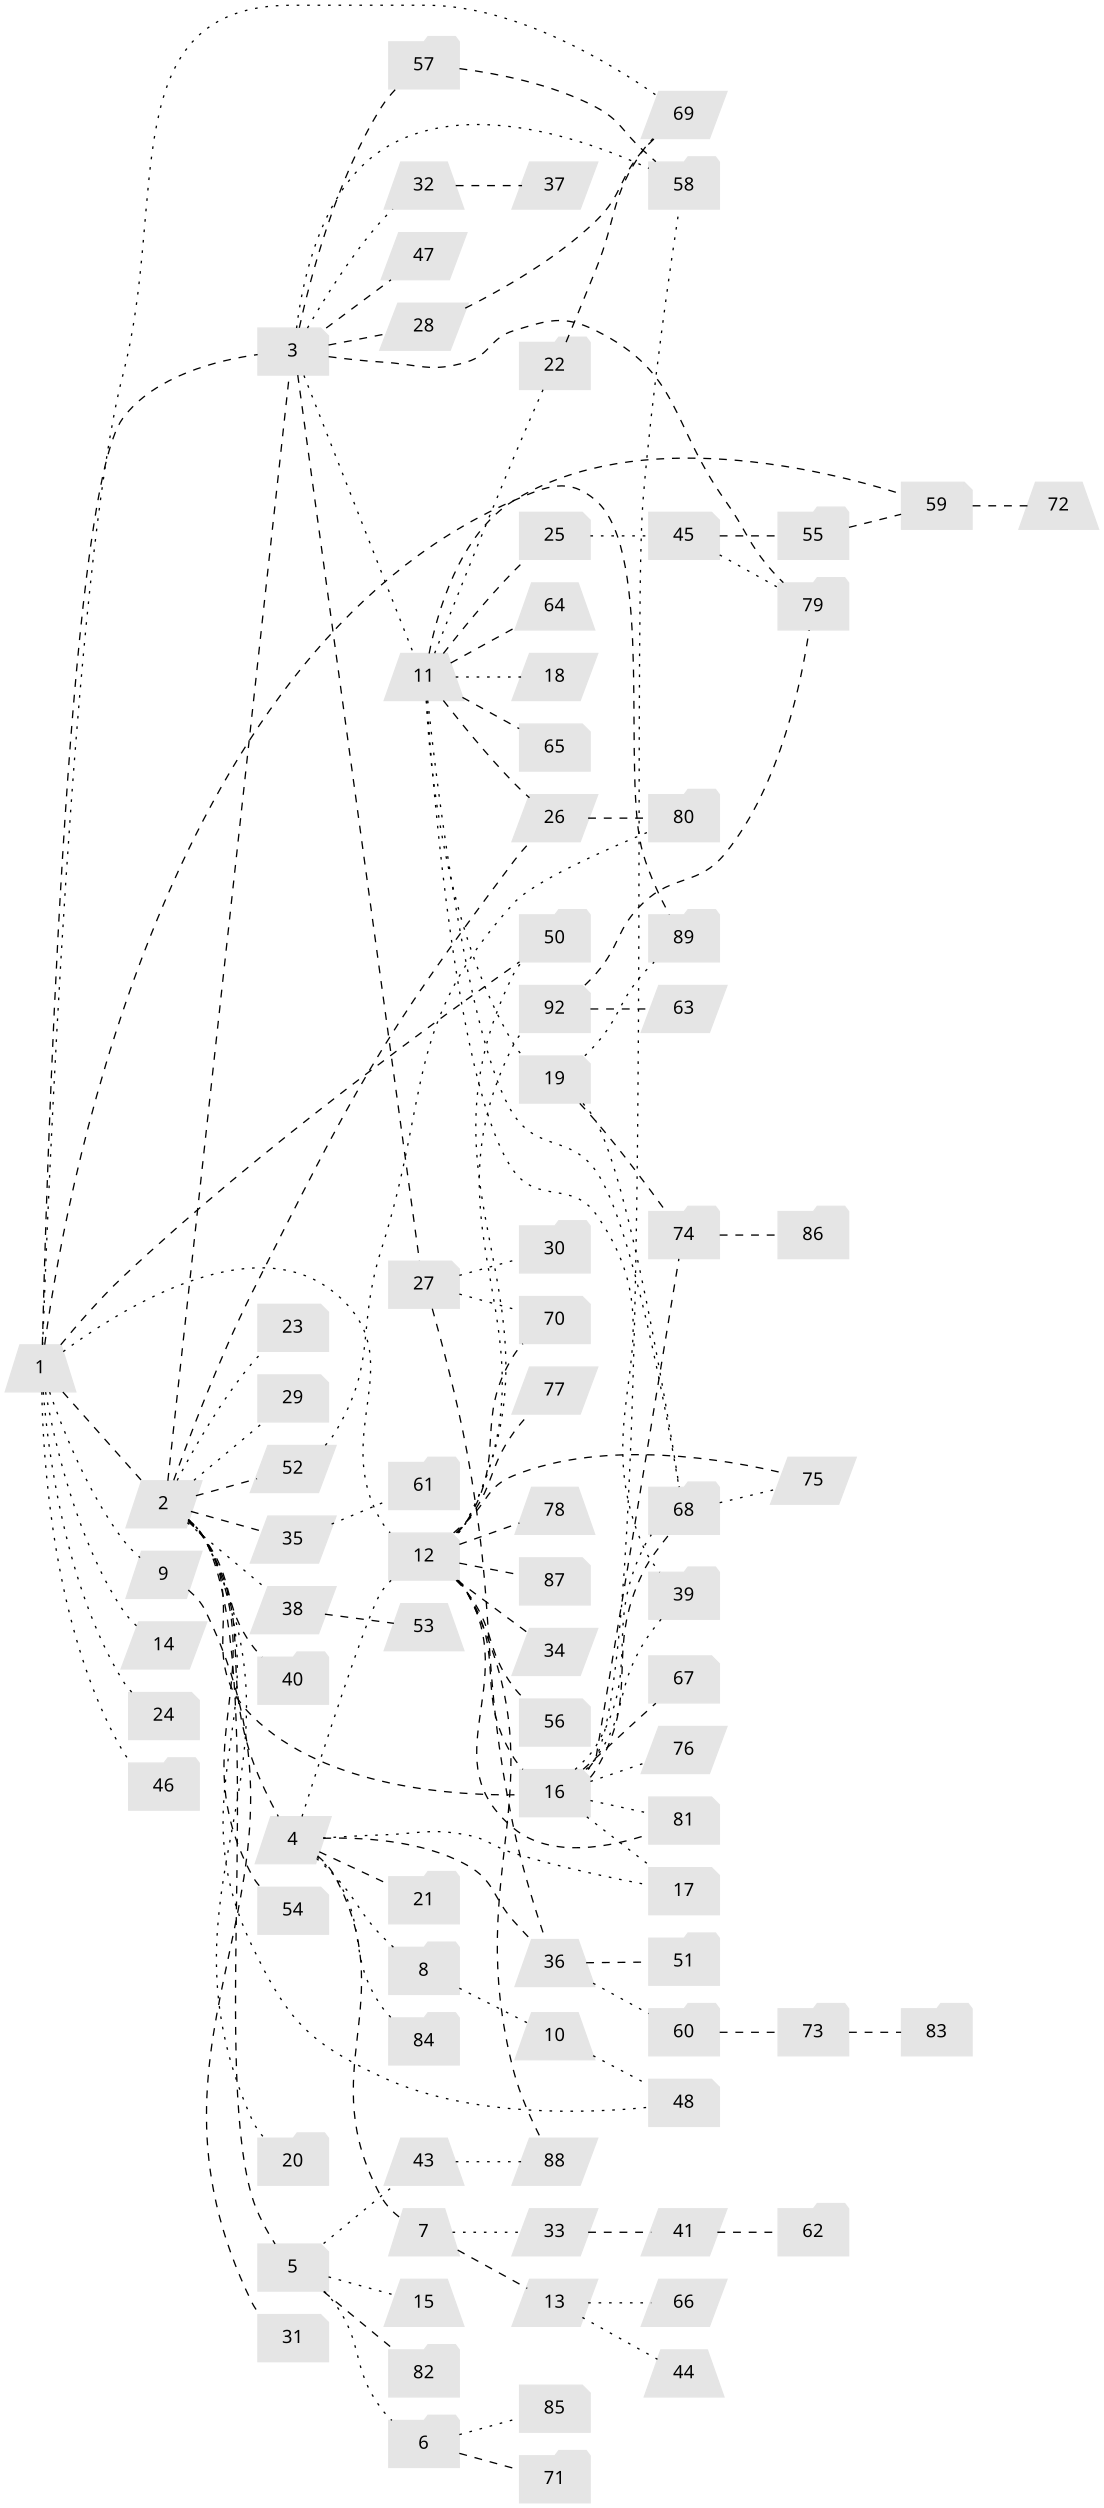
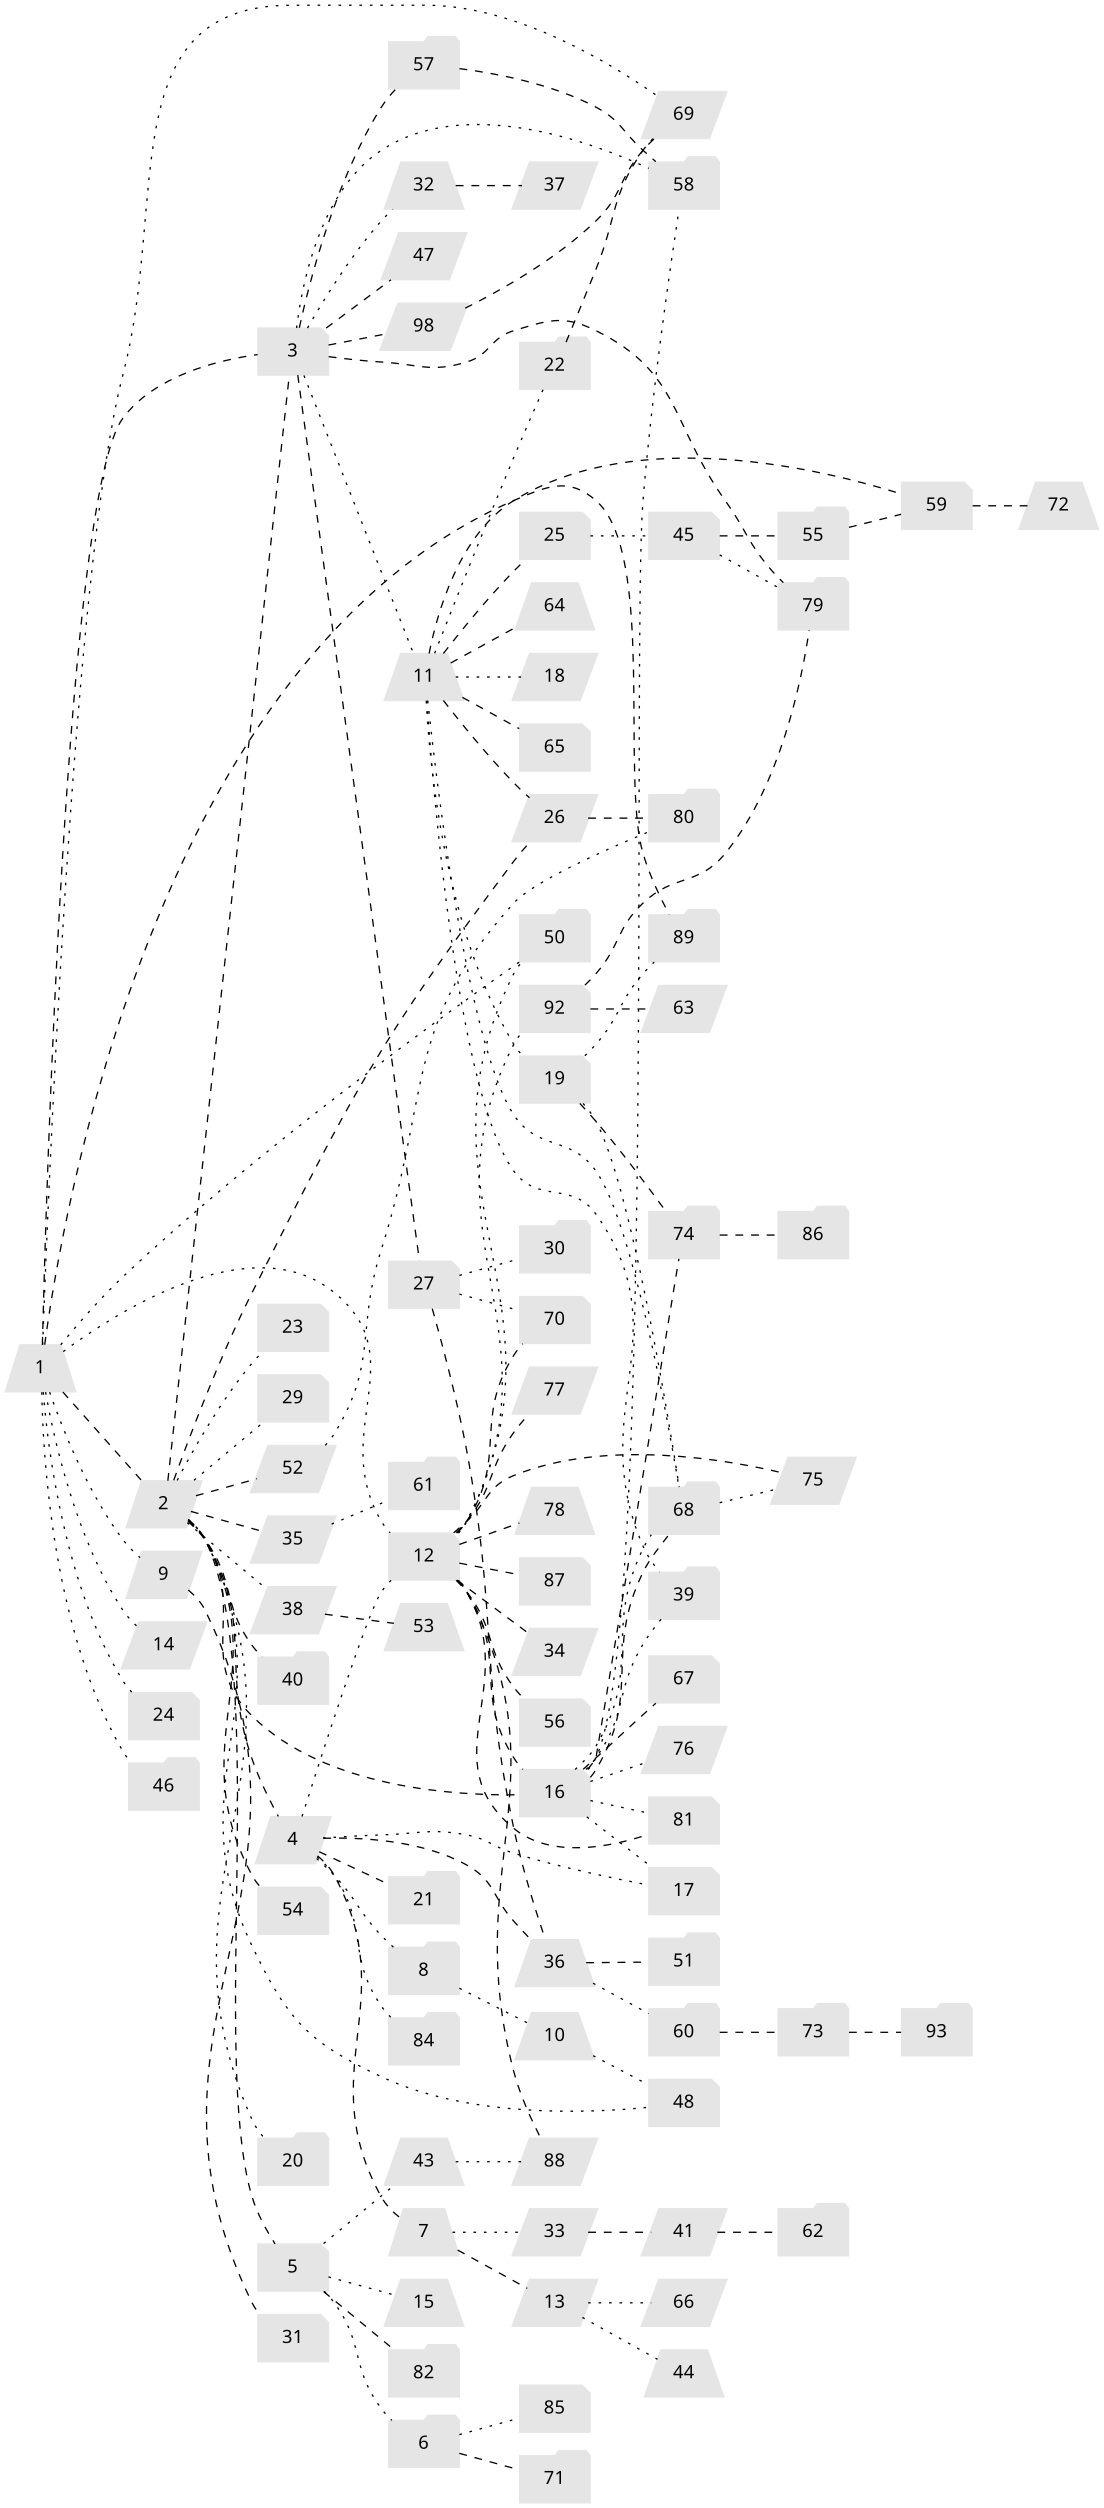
node "28": label "28" -> "98"
edge "50" -- "1": style dashed -> dotted
node "83": label "83" -> "93"
